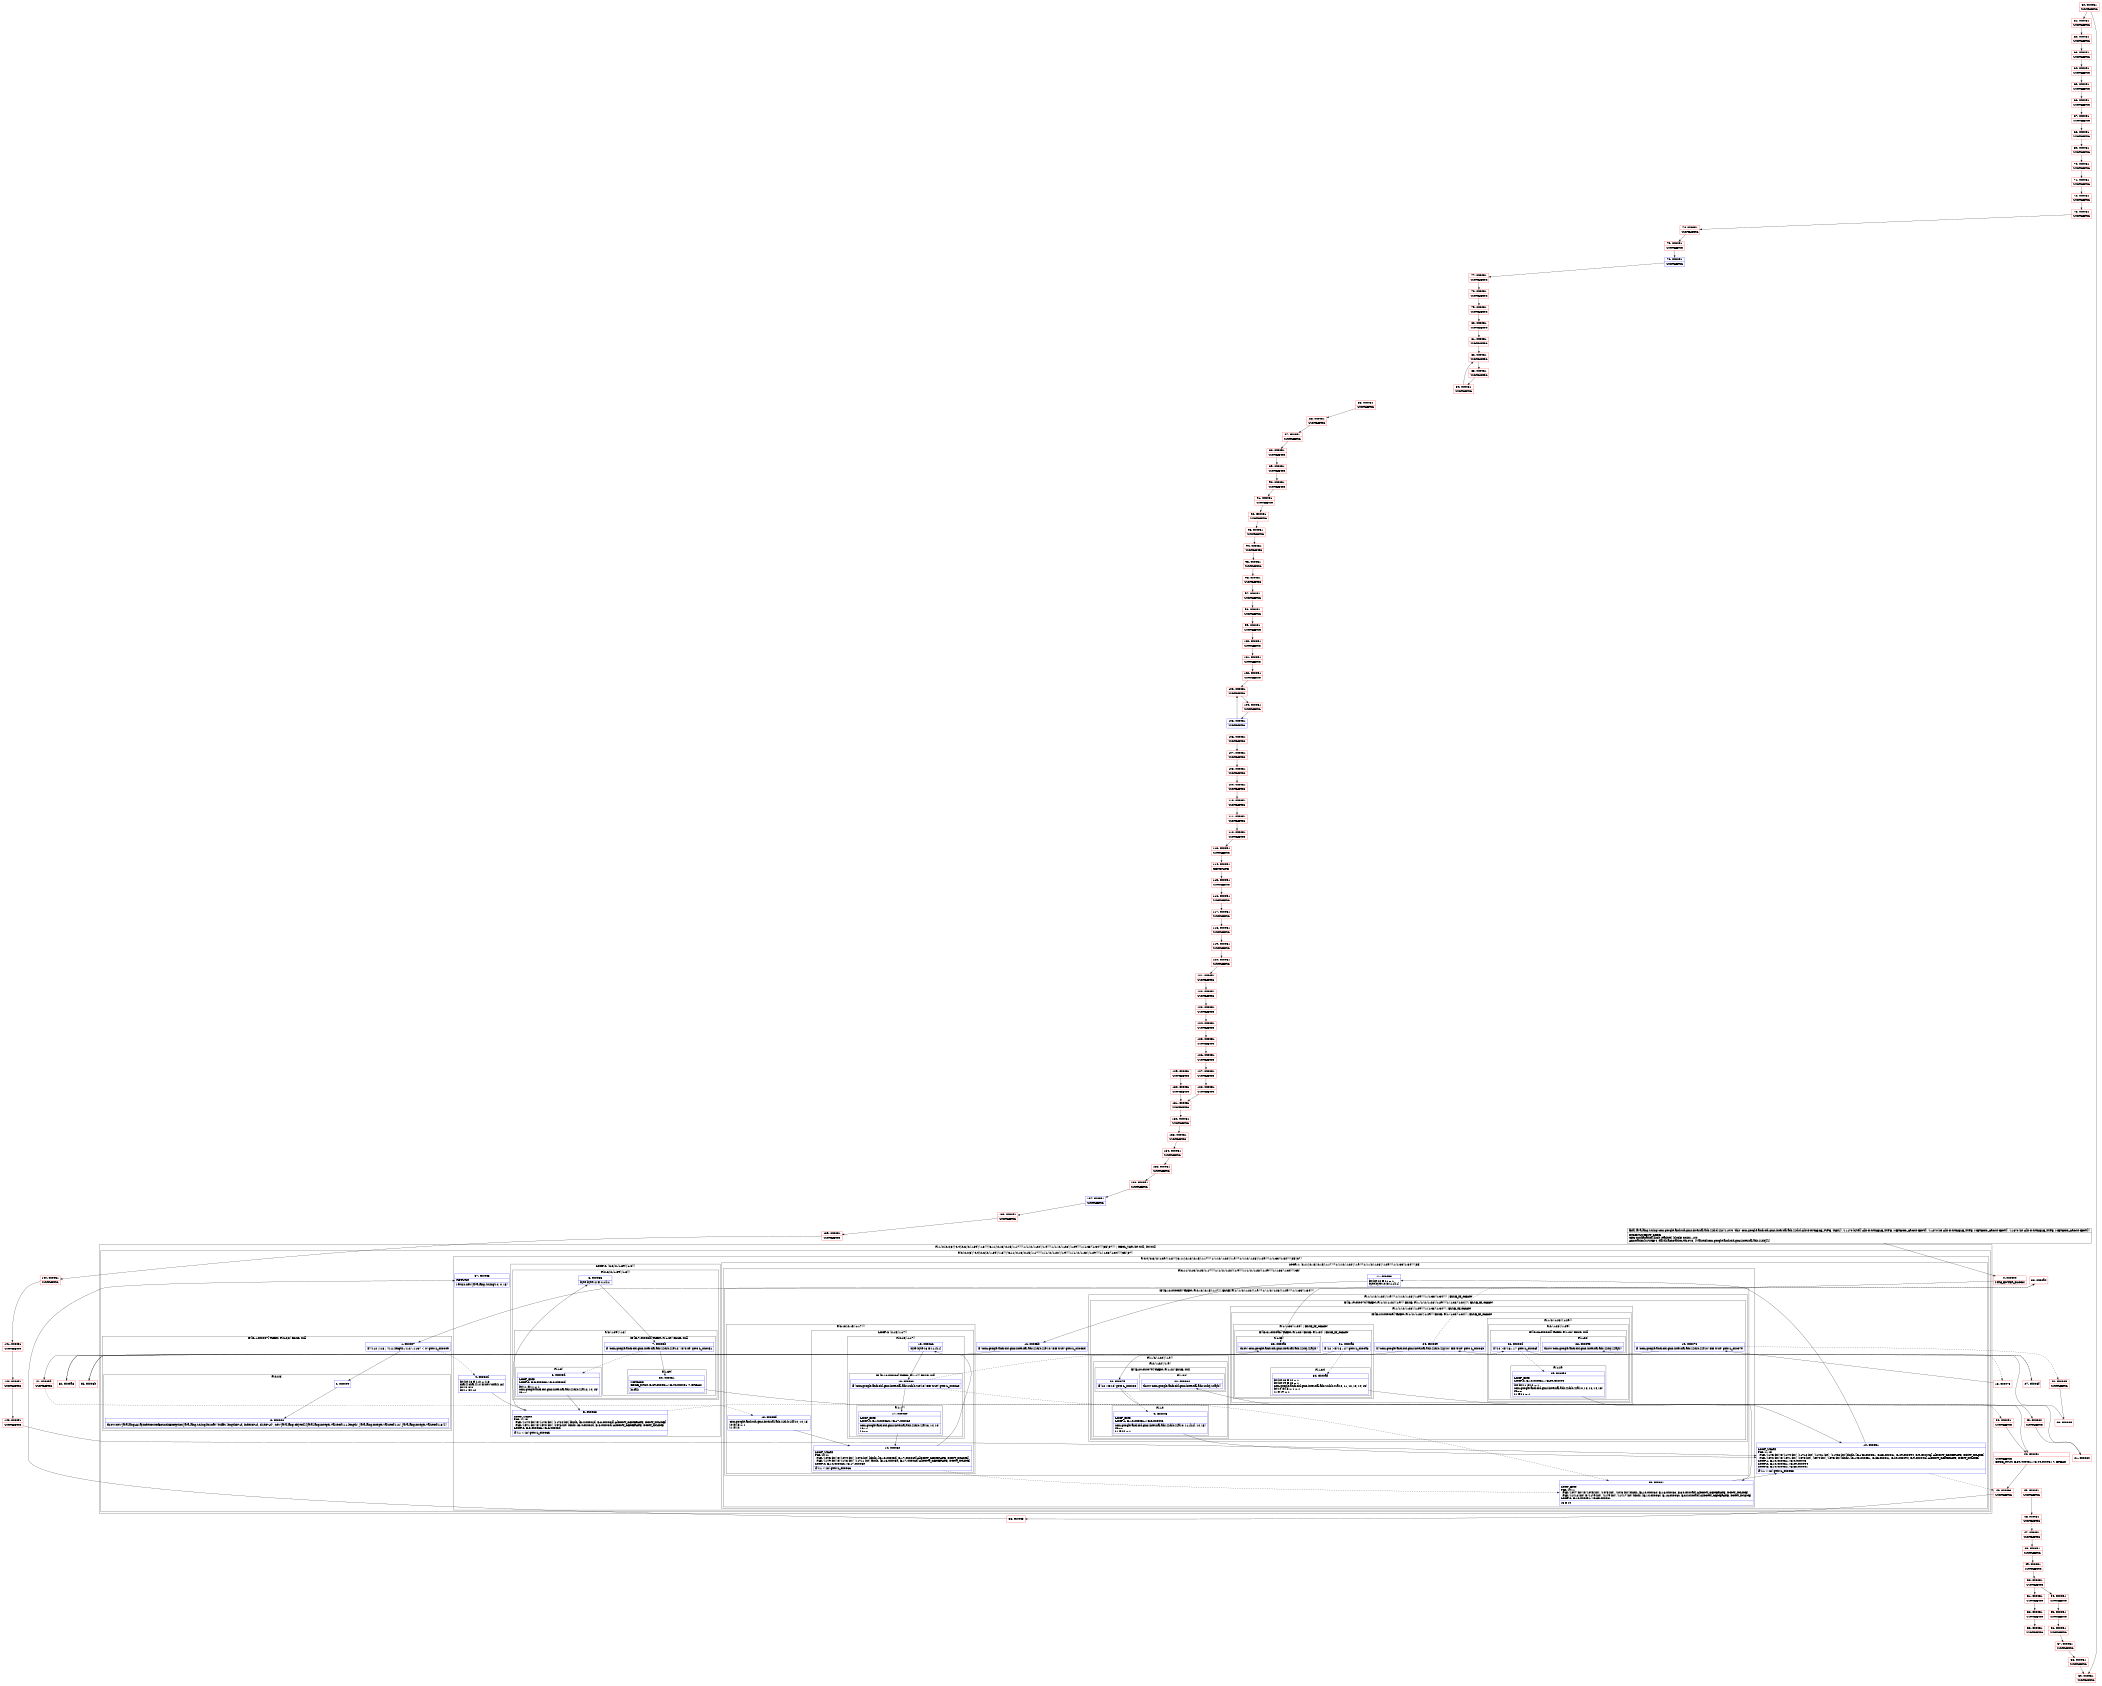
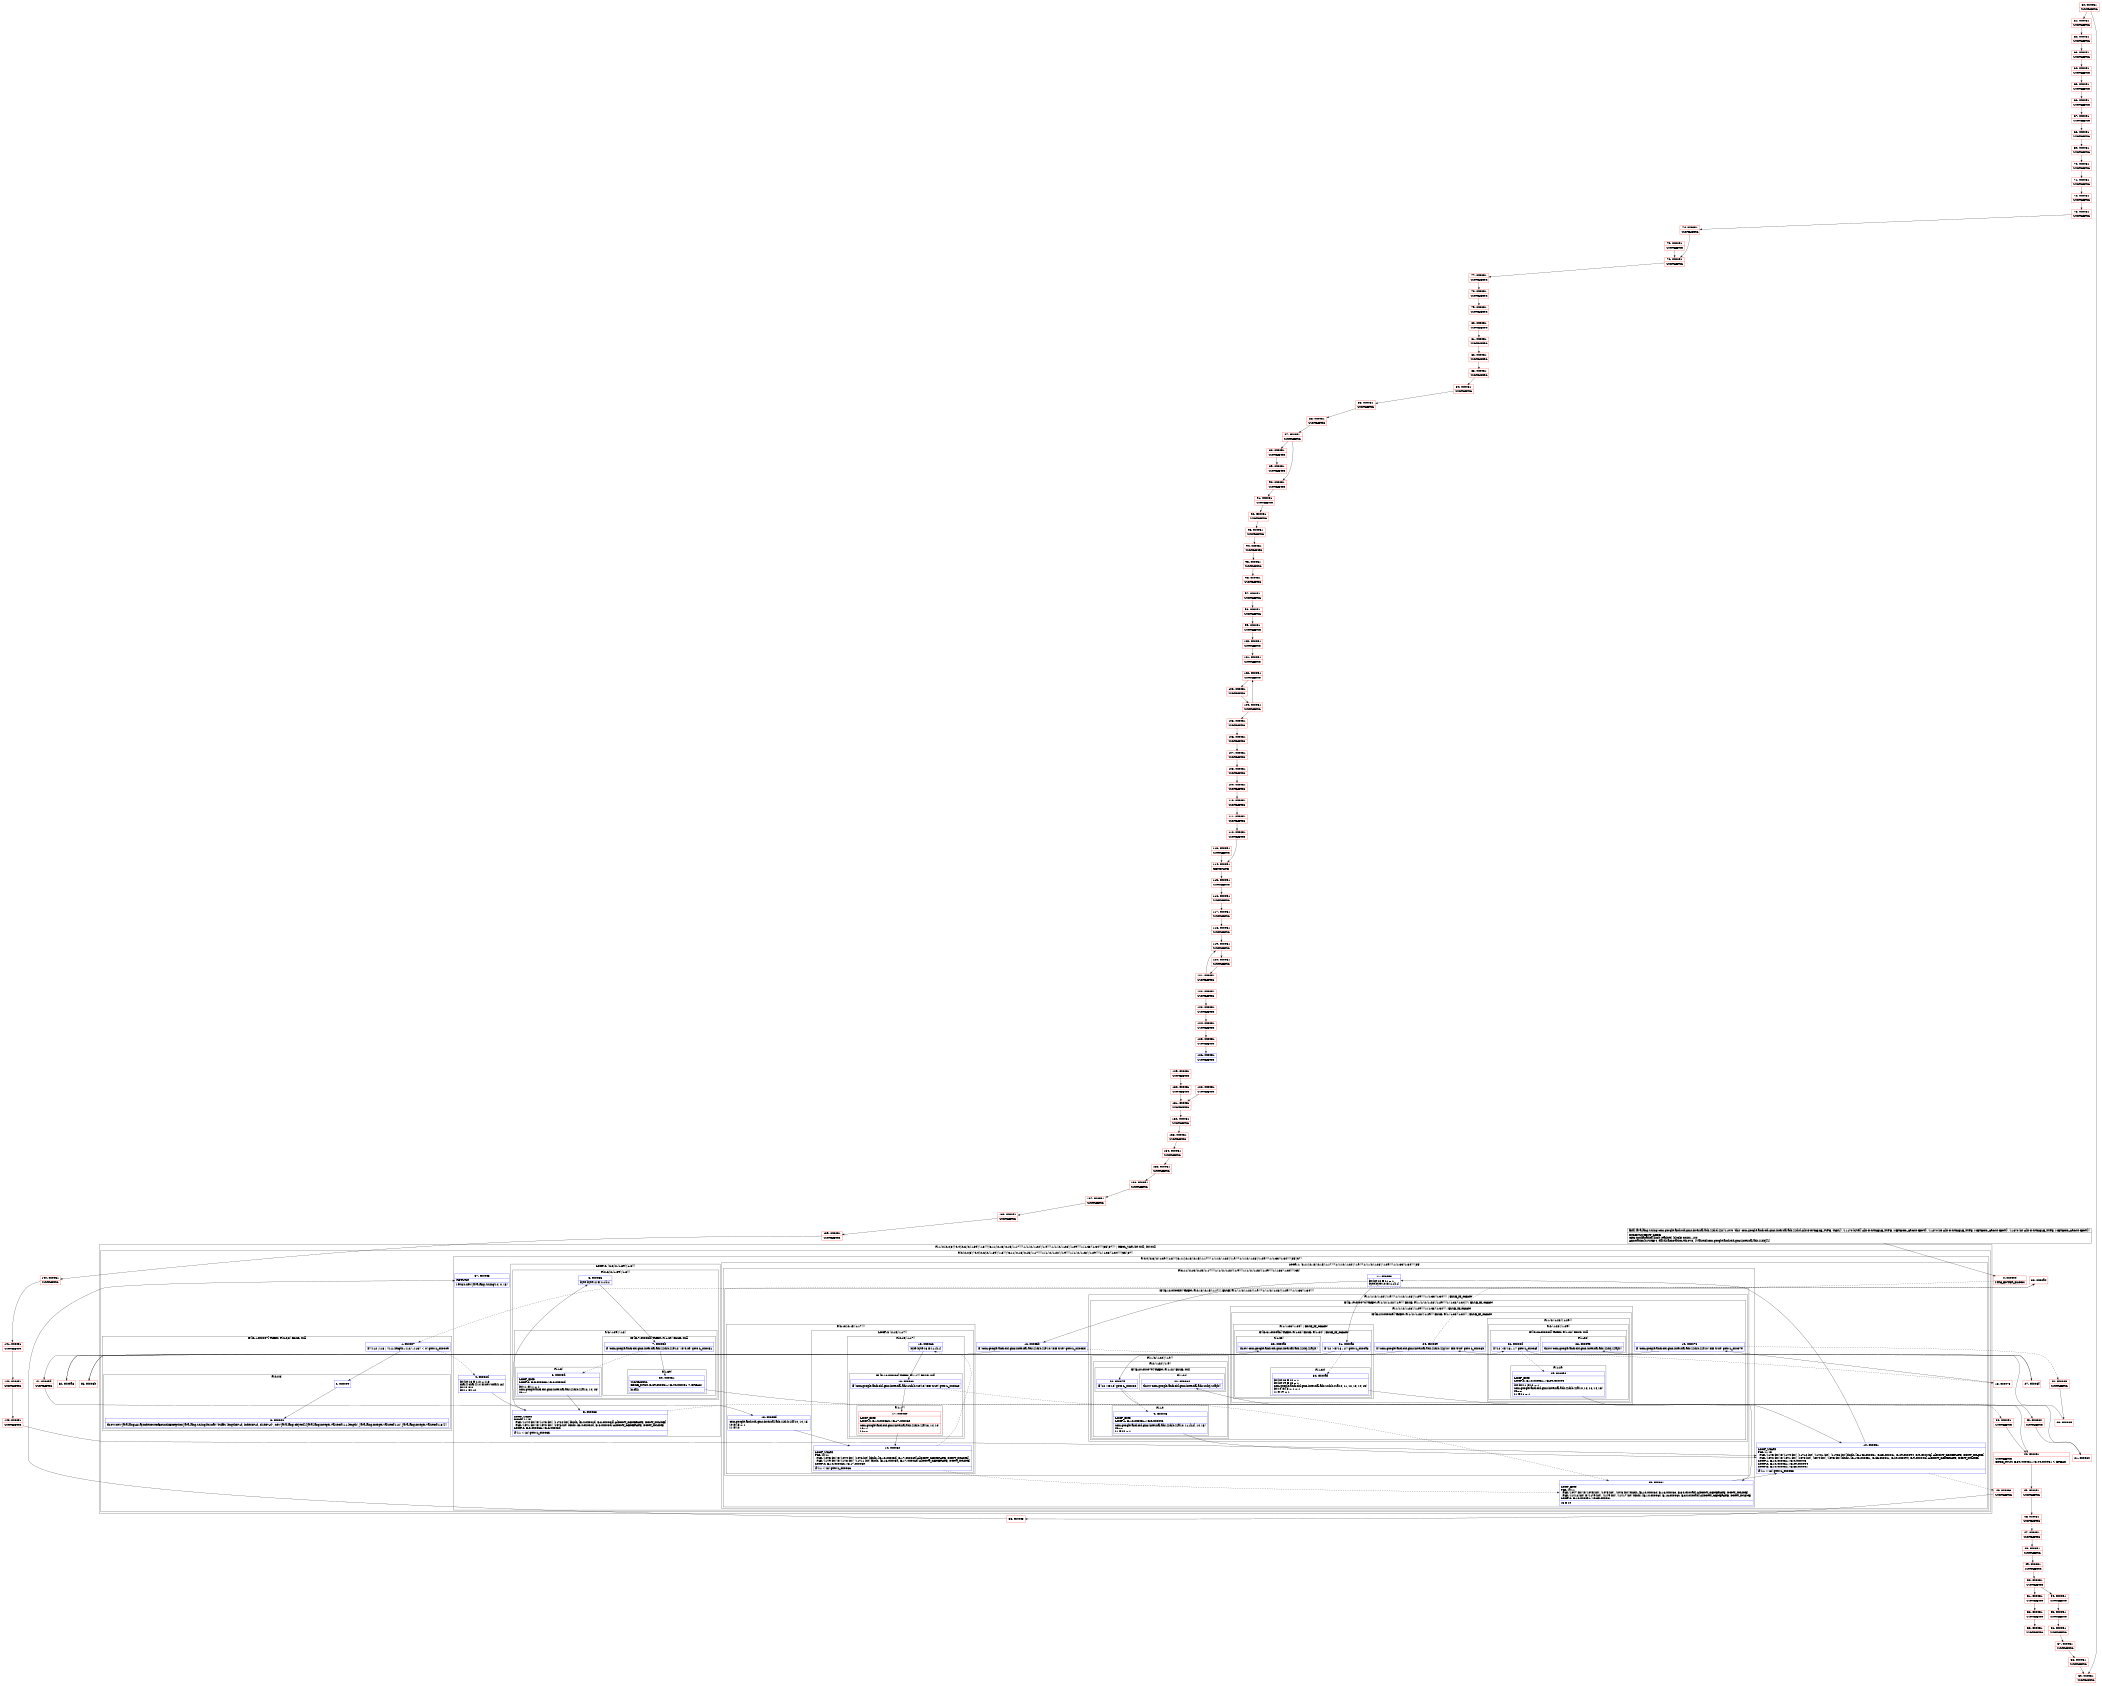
edge "74: 0x0051" -> "75: 0x0051": now "74: 0x0051" -> "76: 0x0051"
node "76: 0x0051": color blue -> red
edge "79: 0x0051" -> "80: 0x0051": removed
edge "84: 0x0051" -> "82: 0x0051": now "84: 0x0051" -> "85: 0x0051"
edge "89: 0x0051" -> "90: 0x0051": now "87: 0x0051" -> "90: 0x0051"
edge "96: 0x0051" -> "97: 0x0051": removed
edge "101: 0x0051" -> "102: 0x0051": now "104: 0x0051" -> "102: 0x0051"
edge "105: 0x0051" -> "103: 0x0051": now "105: 0x0051" -> "106: 0x0051"
node "105: 0x0051": color blue -> red
edge "112: 0x0051" -> "113: 0x0051": now "112: 0x0051" -> "114: 0x0051"
edge "121: 0x0051" -> "122: 0x0051": now "121: 0x0051" -> "119: 0x0051"
node "126: 0x0051": color red -> blue
node "127: 0x0051": removed
node "137: 0x0051": color blue -> red
edge "0: 0x0000" -> "1: 0x0007": style solid -> dashed
edge "30: 0x00a4" -> "33: 0x00ac": now "30: 0x00a4" -> "31: 0x00a6"
edge "16: 0x006c" -> "18: 0x0078": now "12: 0x005b" -> "18: 0x0078"
edge "27: 0x008f" -> "28: 0x0093": style dashed -> solid
node "39: 0x0051": text "METHOD" -> "SYNTHETIC"
edge "14: 0x0064" -> "15: 0x0066": style solid -> dashed
edge "41: 0x005d" -> "13: 0x005d": style dashed -> solid
node "5: 0x0033": text "PHI: r1 r5" -> "DONT: r1 r5"
node "17: 0x006e": color blue -> red
edge "44: 0x0051" -> "40: 0x00c3": now "44: 0x0051" -> "45: 0x0051"
